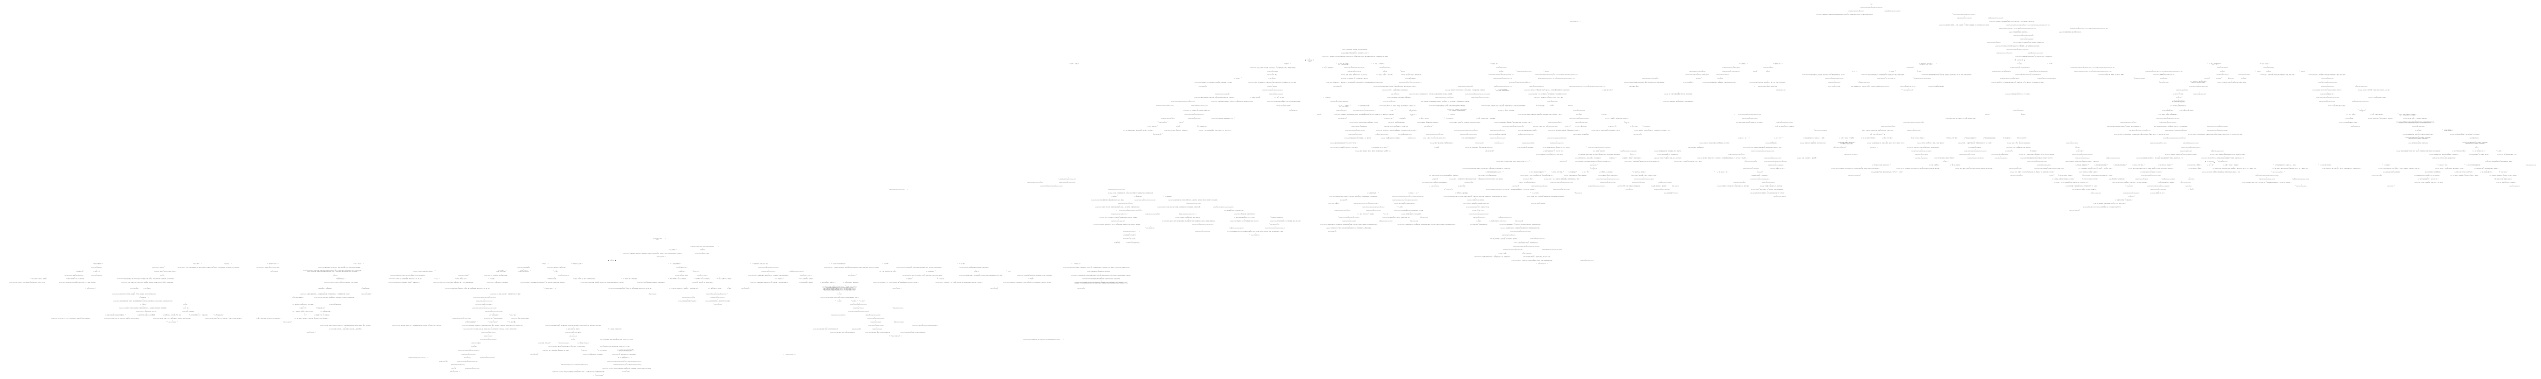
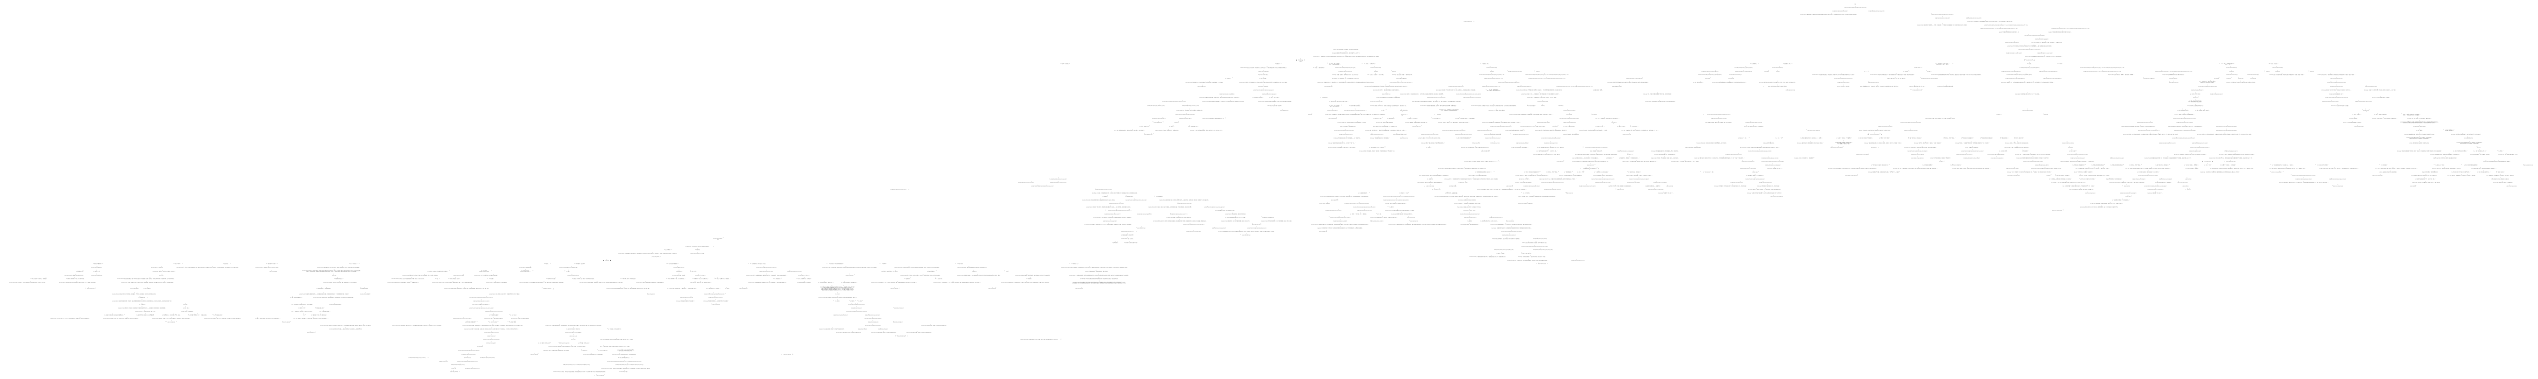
node "alone hub": label "alone hub" -> "上面点缀着很多只像小水滴一般的眼睛 hub"
